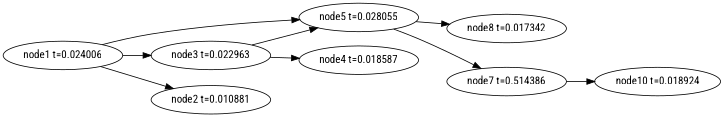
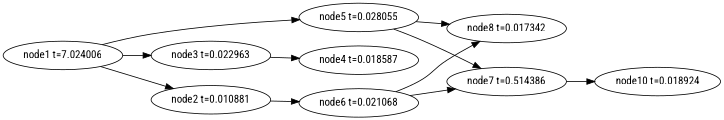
edge "node3 t=0.022963" -> "node5 t=0.028055": removed
node "node1 t=0.024006": label "node1 t=0.024006" -> "node1 t=7.024006"
node "node6 t=0.021068": added
